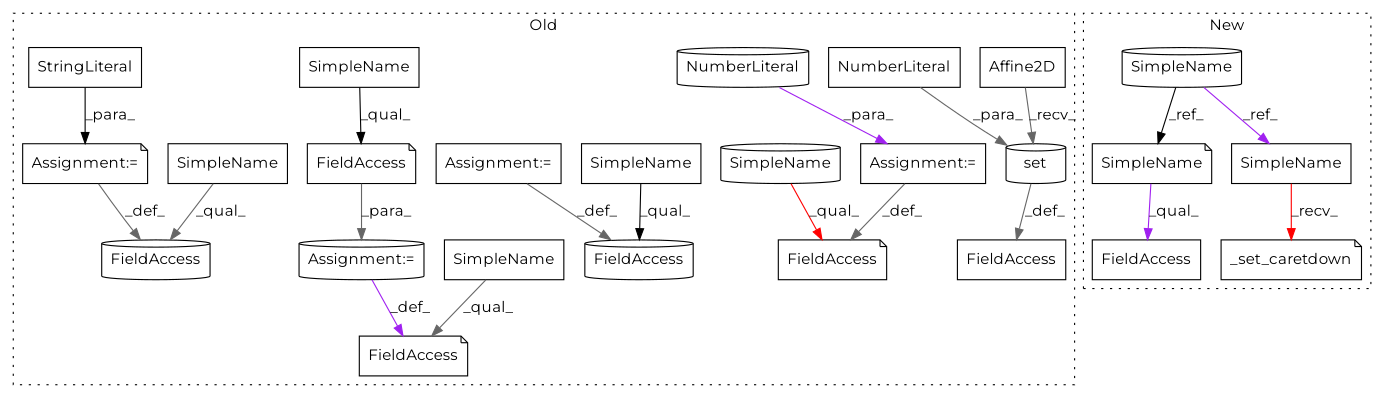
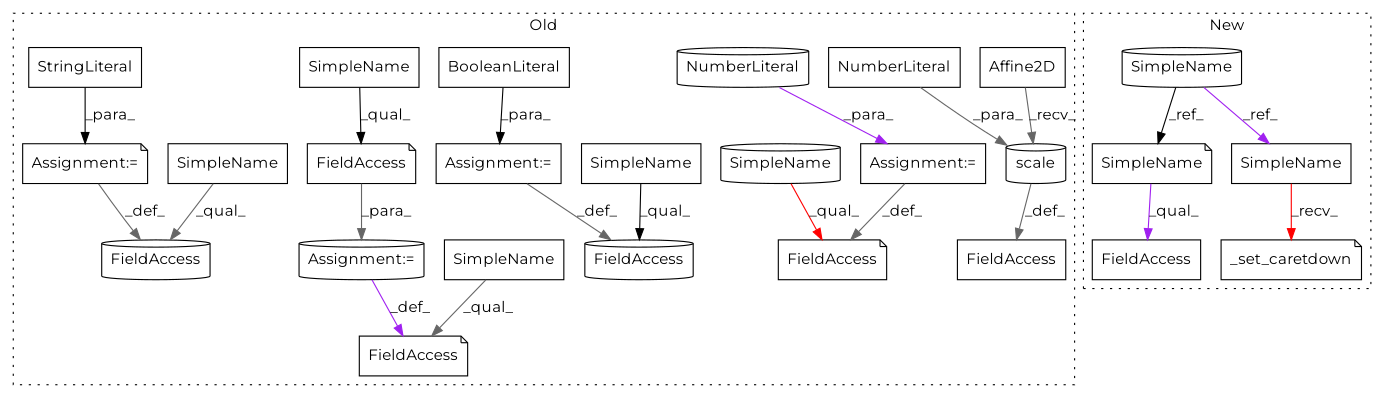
node "BooleanLiteral": added
node "set": label "set" -> "scale"
